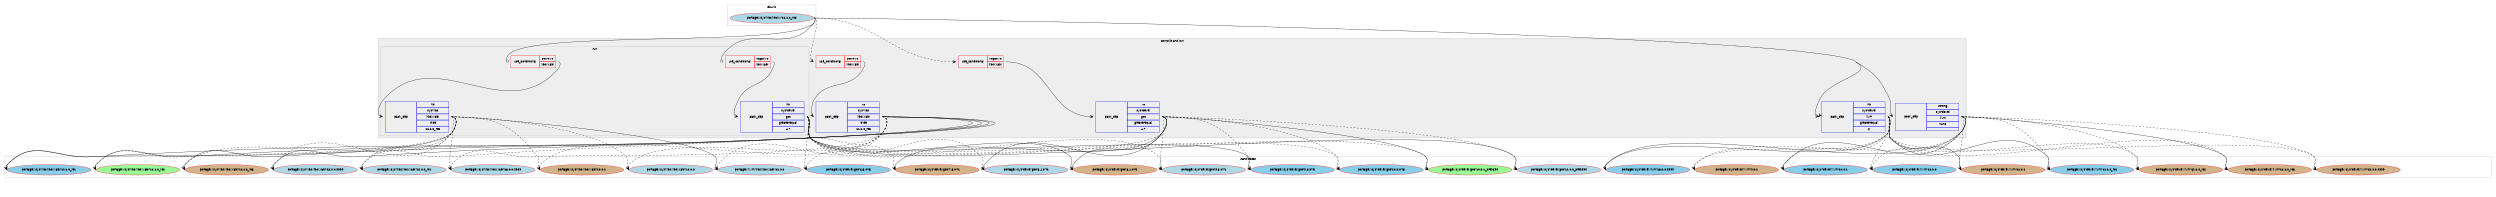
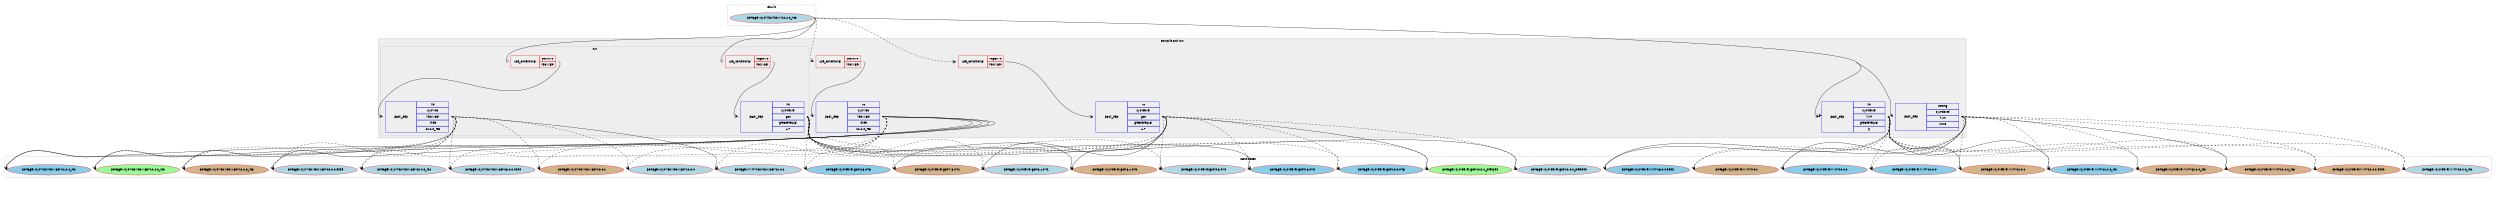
node "portage://sys-devel/llvm-12.0.0_rc1": added
